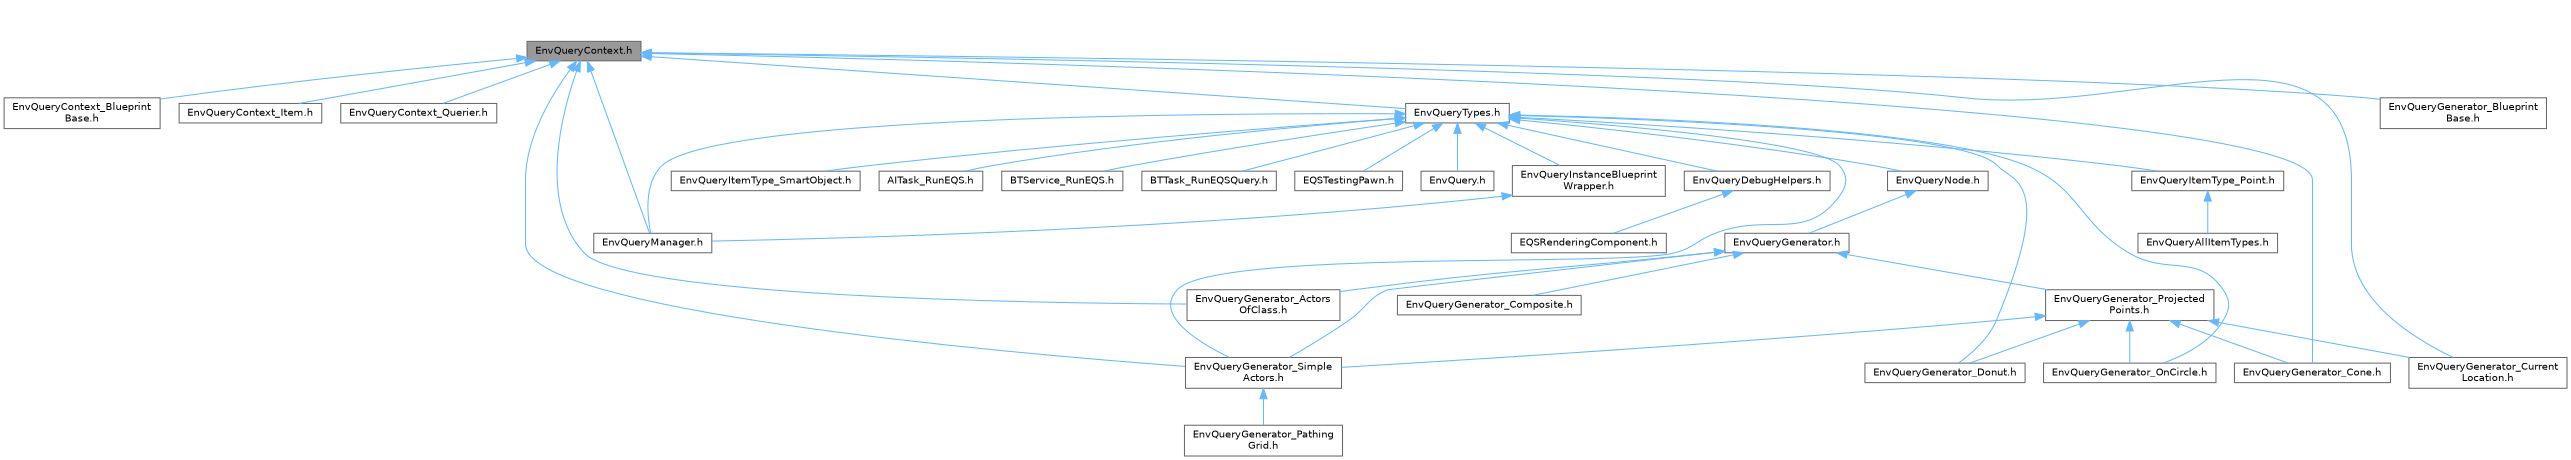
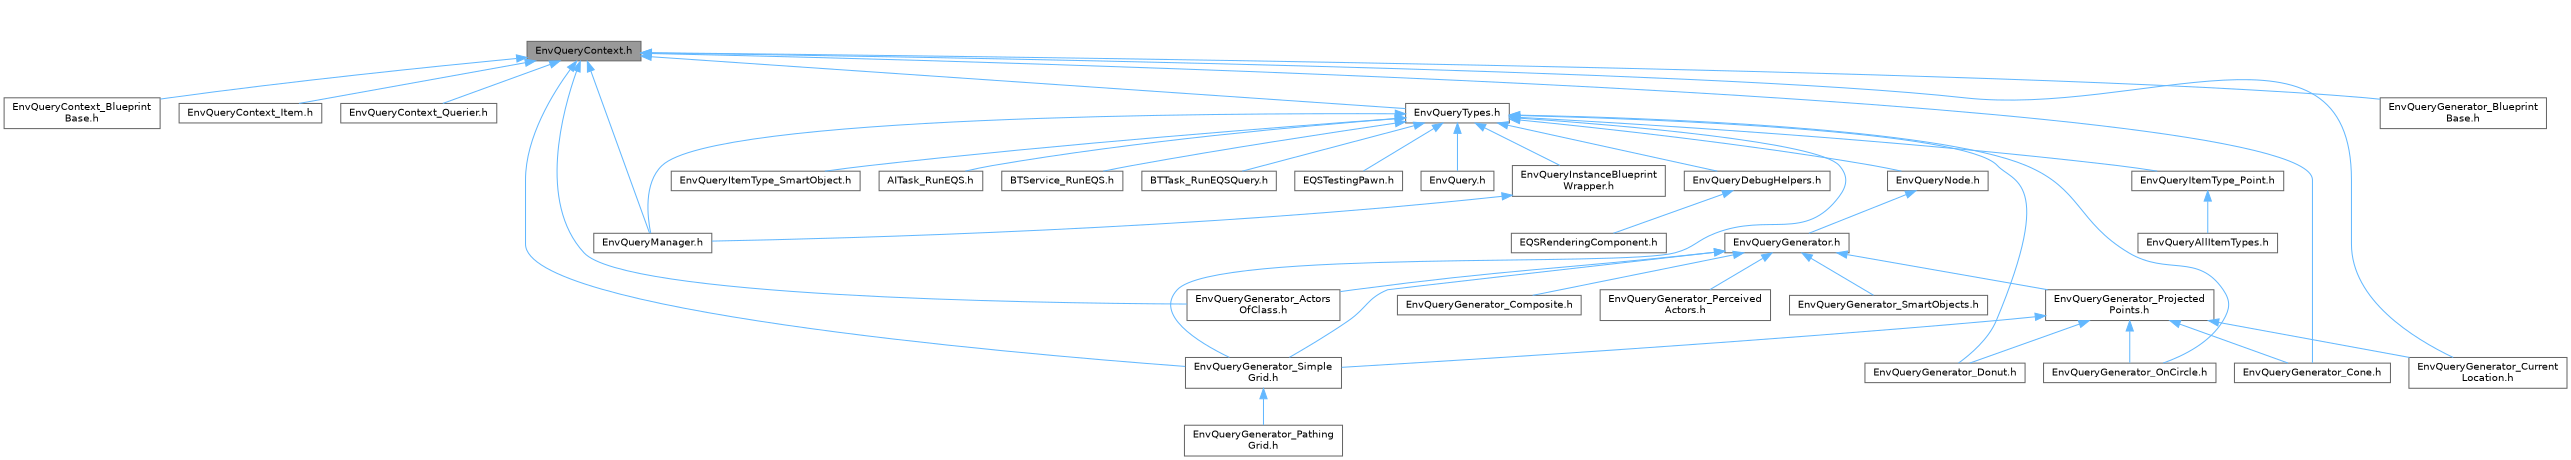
node "EnvQueryGenerator_Perceived Actors.h": added
node "EnvQueryGenerator_SmartObjects.h": added
node "EnvQueryGenerator_Simple Actors.h": label "EnvQueryGenerator_Simple Actors.h" -> "EnvQueryGenerator_Simple Grid.h"
